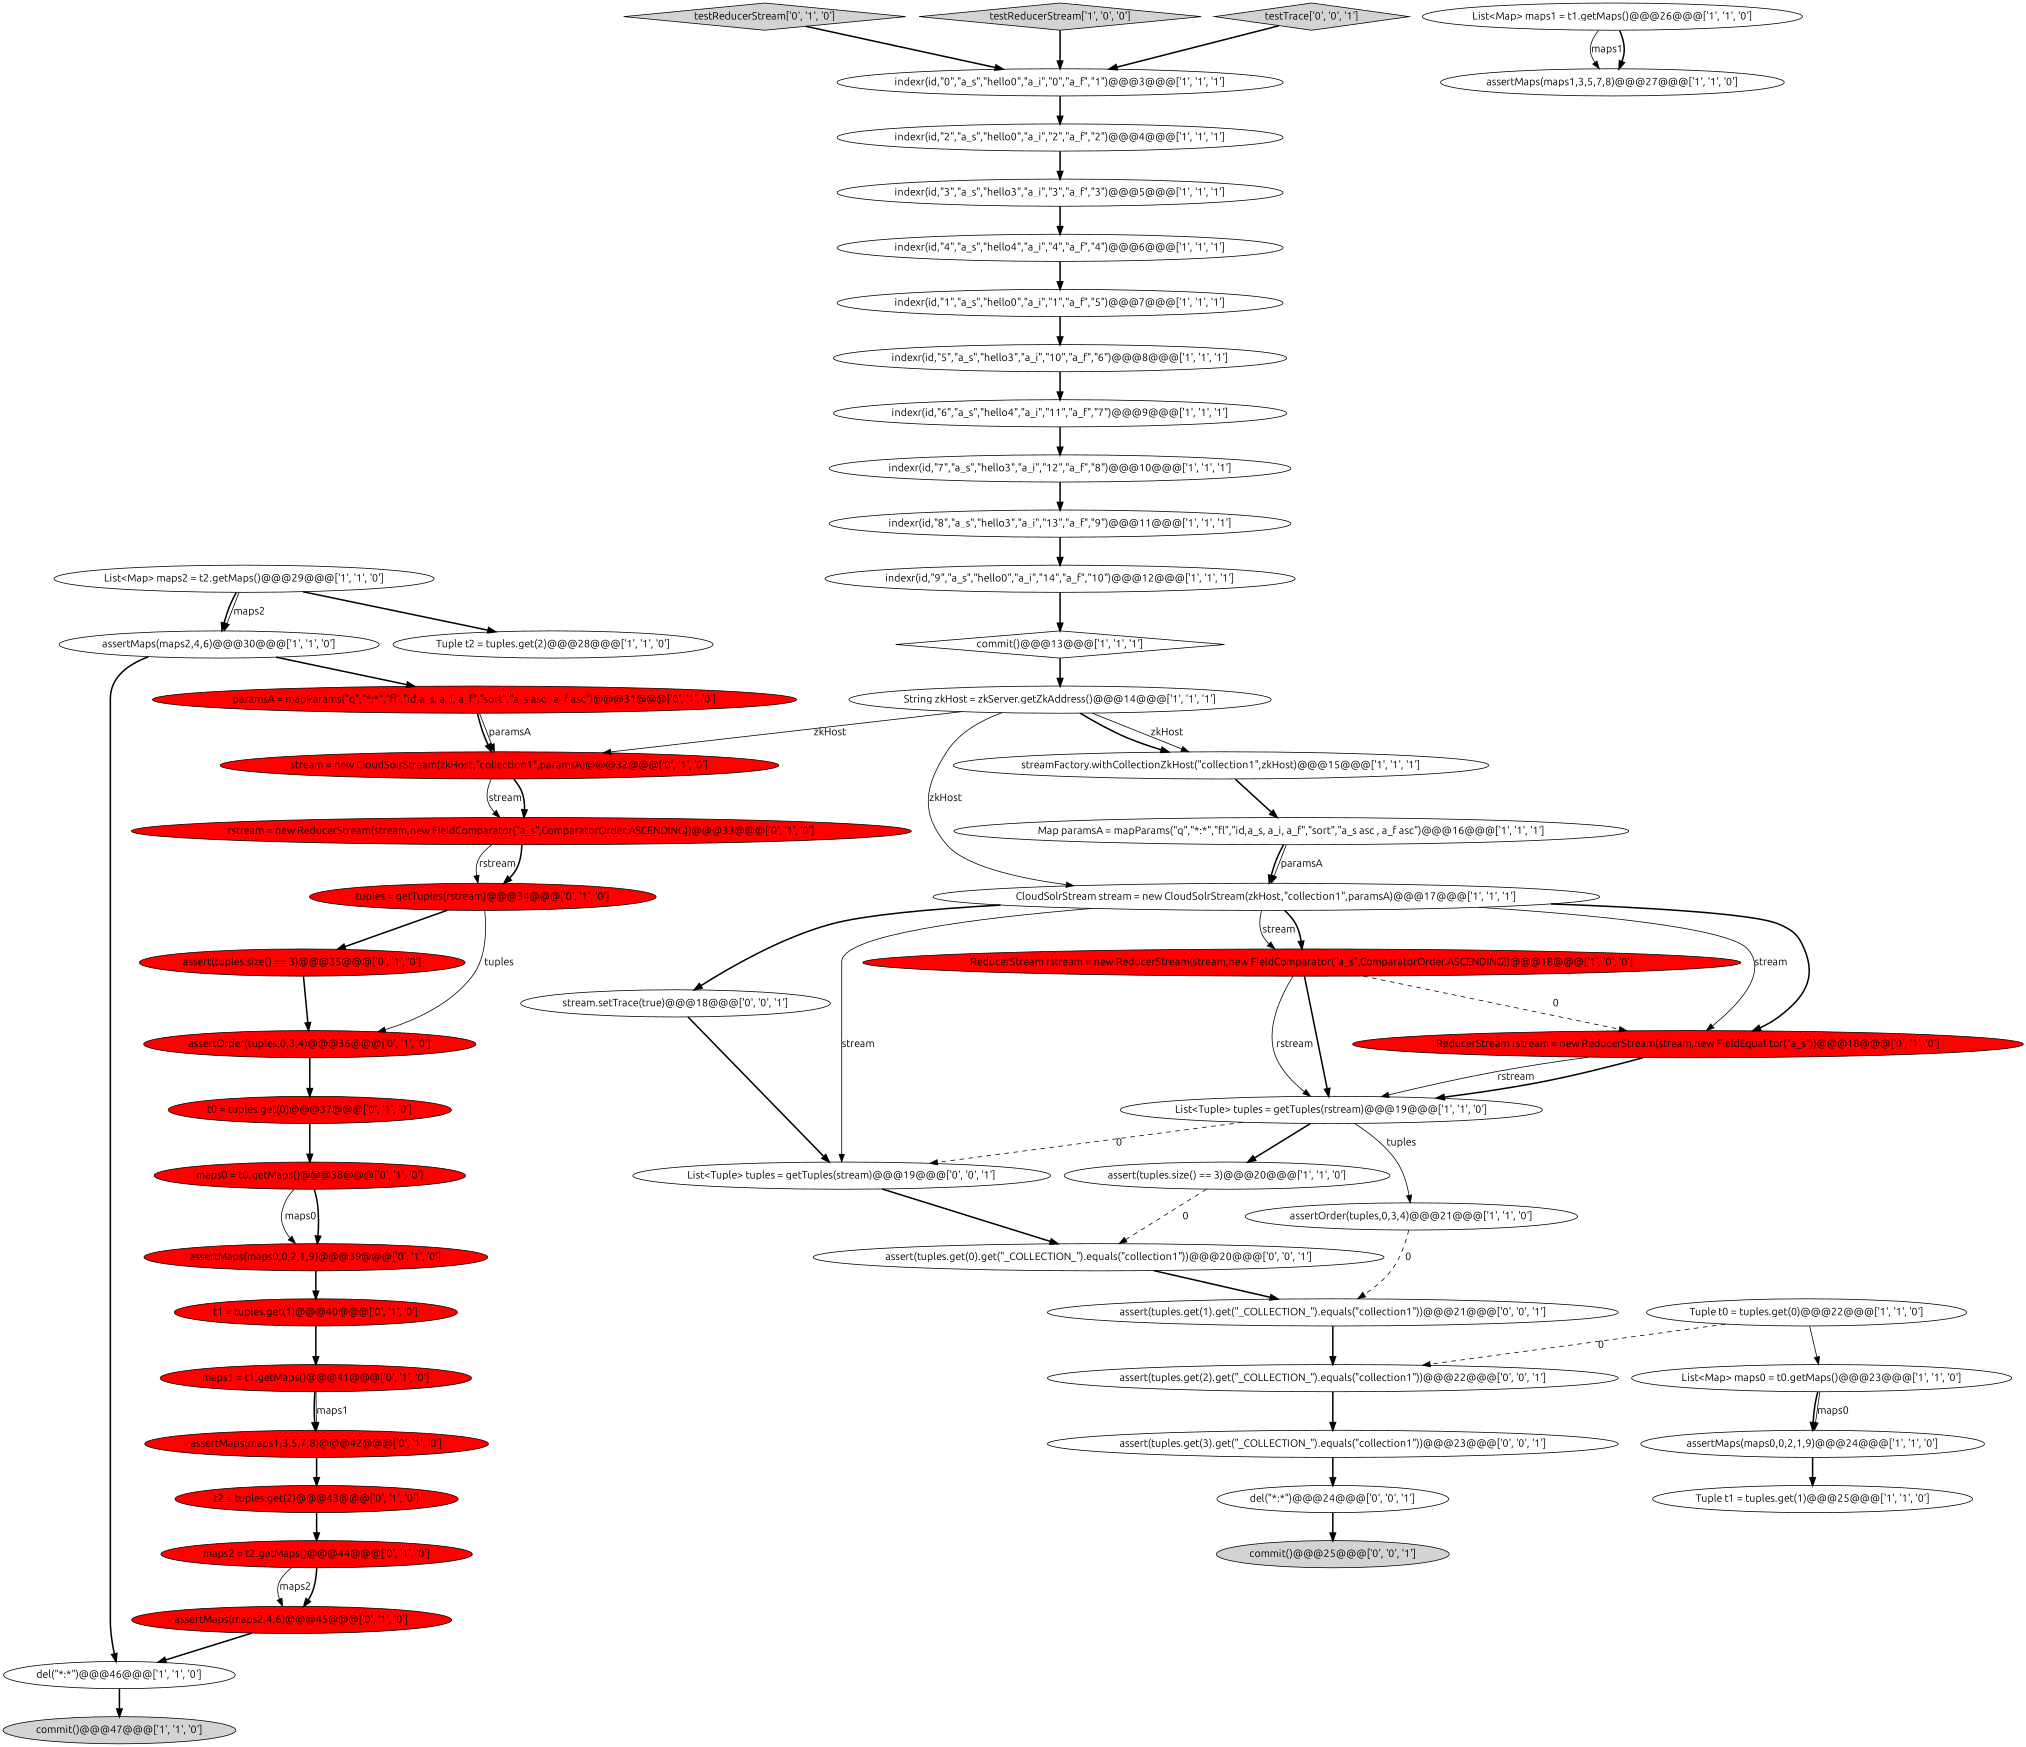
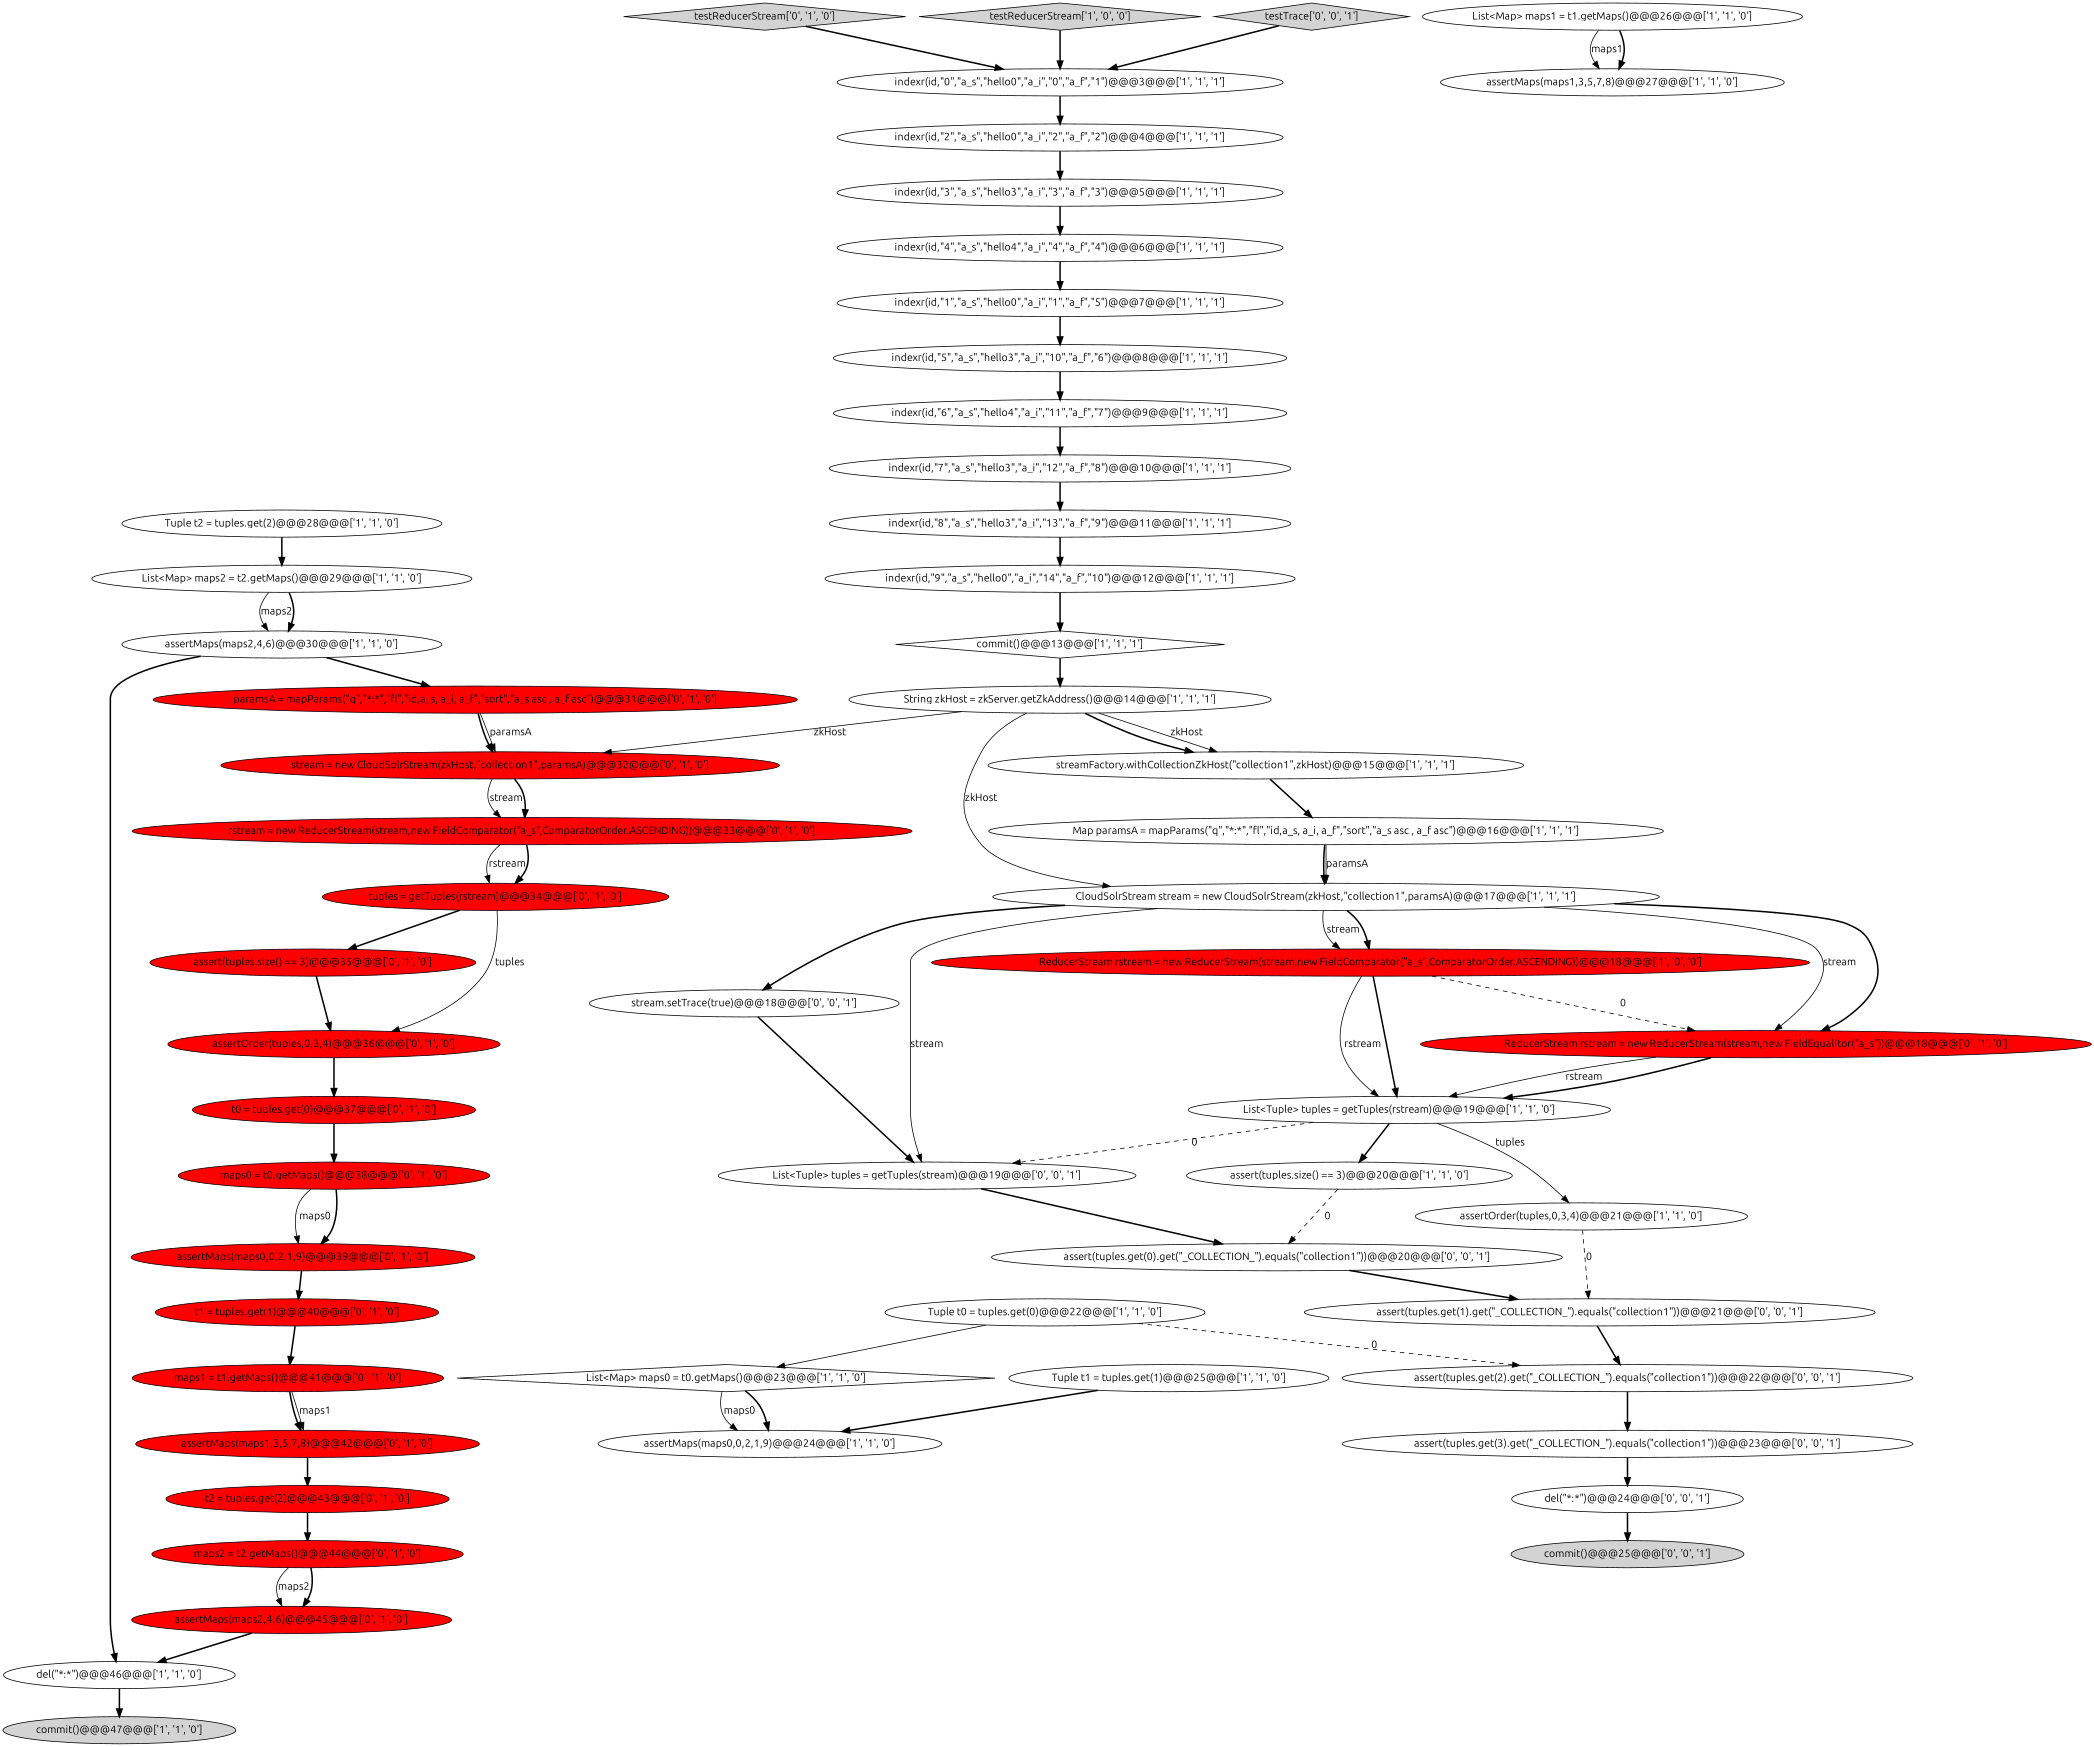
edge "List<Map> maps2 = t2.getMaps()@@@29@@@['1', '1', '0']" -> "Tuple t2 = tuples.get(2)@@@28@@@['1', '1', '0']": reversed
node "List<Map> maps0 = t0.getMaps()@@@23@@@['1', '1', '0']": shape ellipse -> diamond
edge "assertMaps(maps0,0,2,1,9)@@@24@@@['1', '1', '0']" -> "Tuple t1 = tuples.get(1)@@@25@@@['1', '1', '0']": reversed
